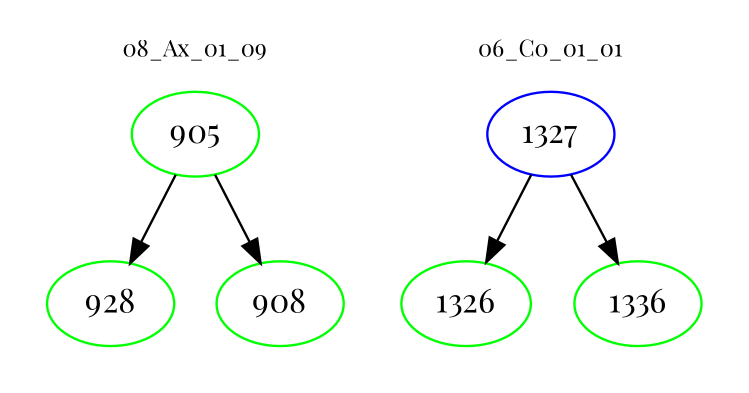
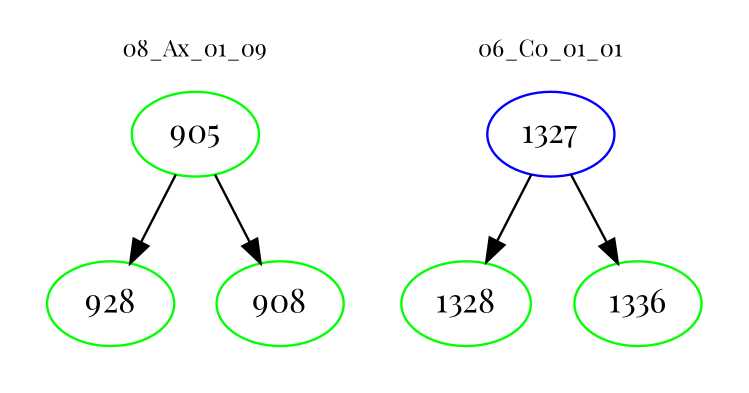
node "1326": label "1326" -> "1328"
